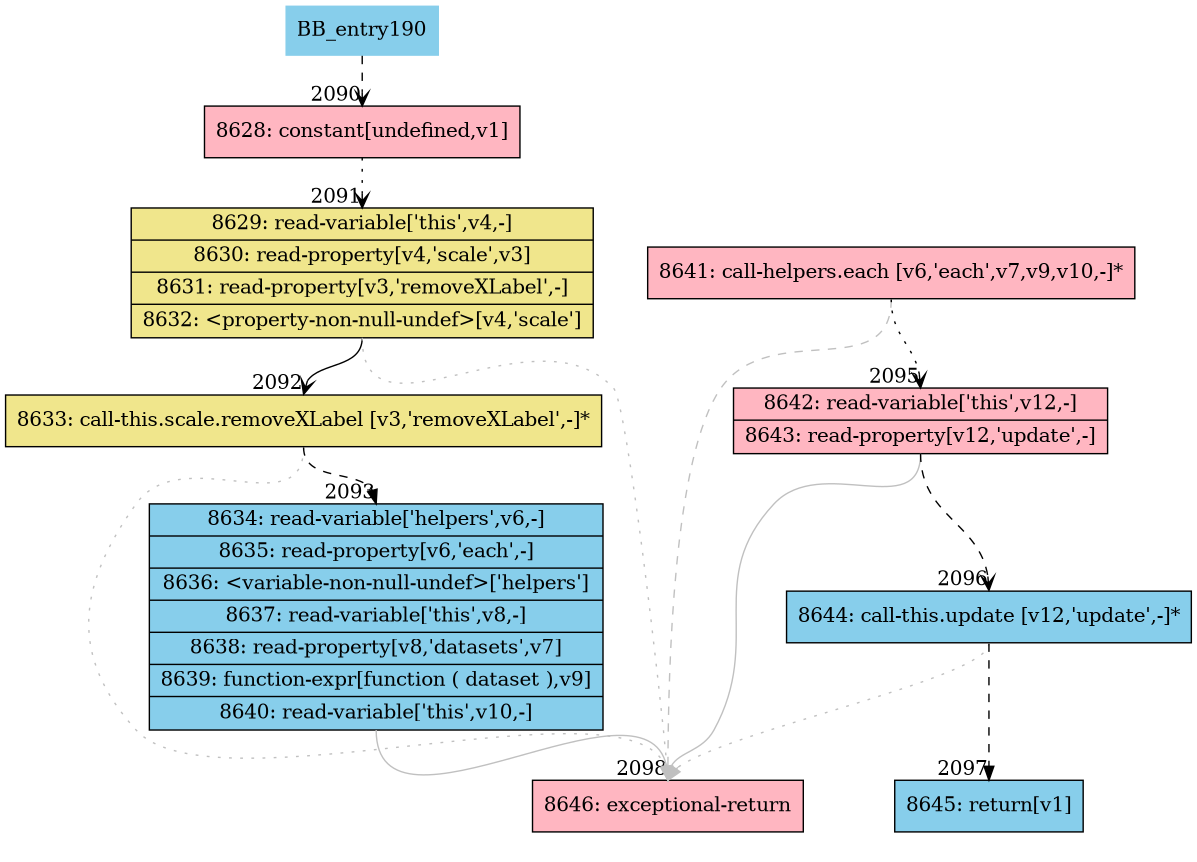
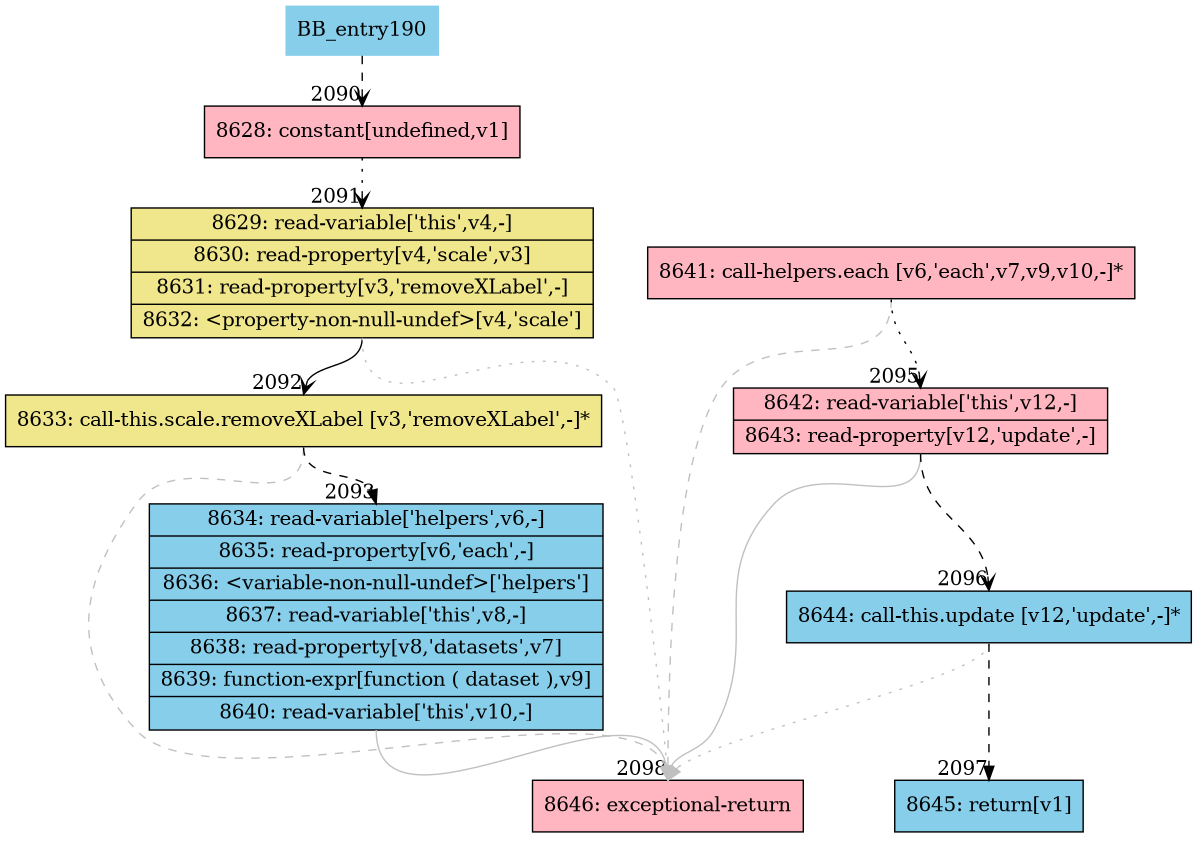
edge "8633: call-this.scale.removeXLabel [v3,'removeXLabel',-]*" -> "8646: exceptional-return": style dotted -> dashed
